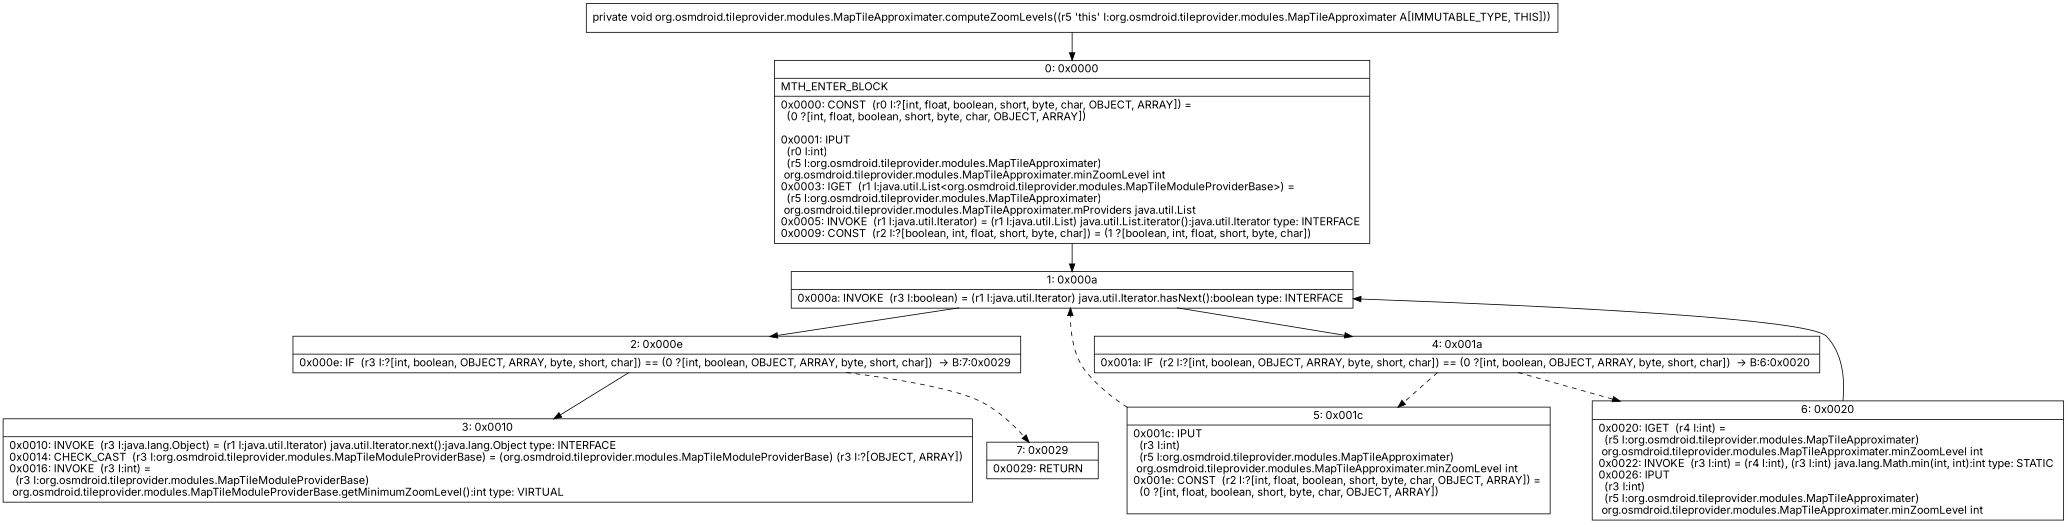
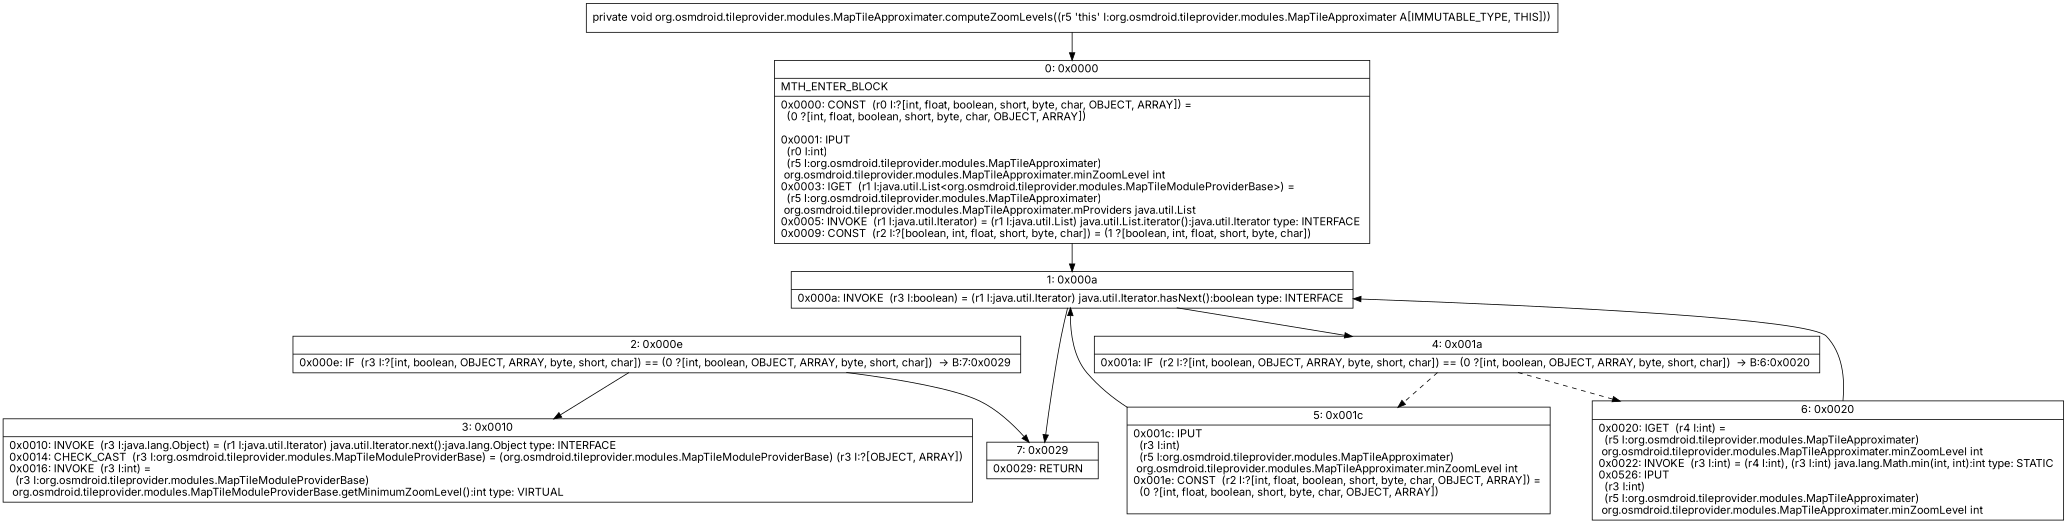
edge "1: 0x000a" -> "2: 0x000e": now "1: 0x000a" -> "7: 0x0029"
edge "5: 0x001c" -> "1: 0x000a": style dashed -> solid
edge "2: 0x000e" -> "7: 0x0029": style dashed -> solid
node "6: 0x0020": text "0x0026: IPUT" -> "0x0526: IPUT"
